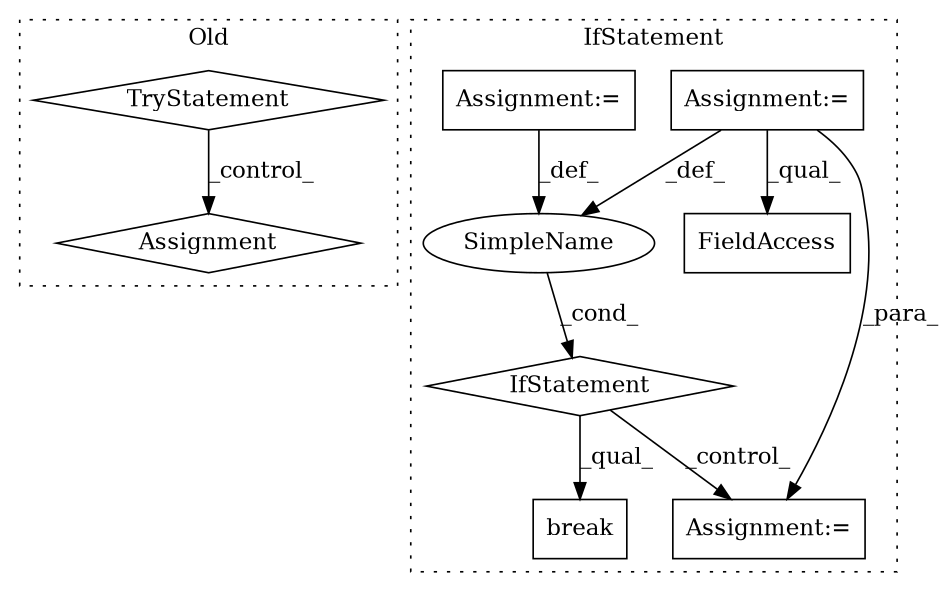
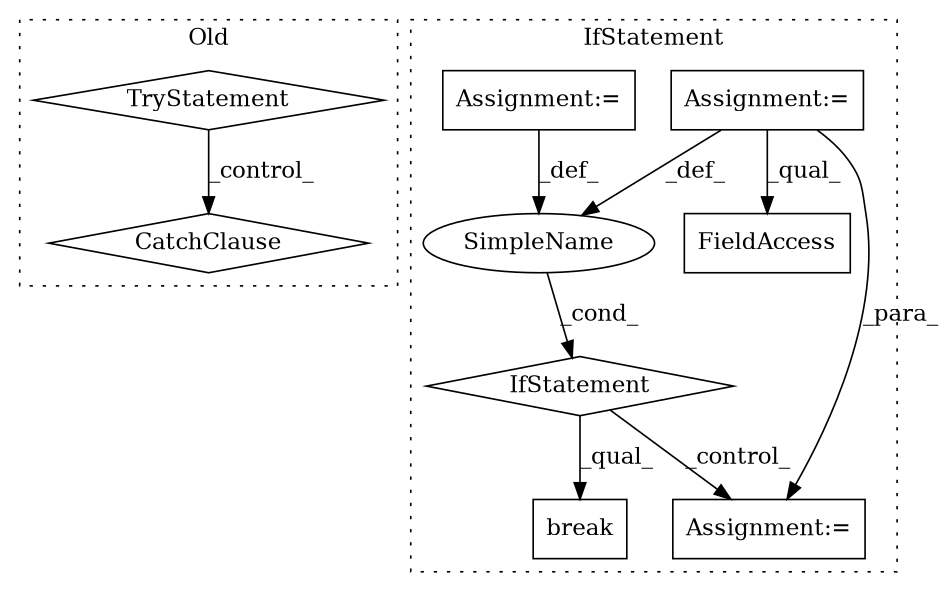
node "Assignment": label "Assignment" -> "CatchClause"
